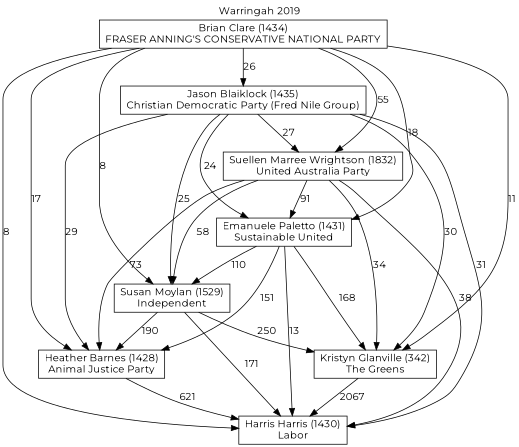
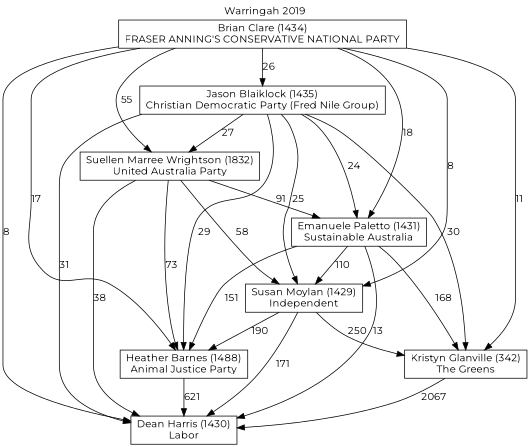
node "Emanuele Paletto (1431) Sustainable United": label "Emanuele Paletto (1431) Sustainable United" -> "Emanuele Paletto (1431) Sustainable Australia"
edge "Suellen Marree Wrightson (1832) United Australia Party" -> "Kristyn Glanville (342) The Greens": removed, label "34"
node "Susan Moylan (1529) Independent": label "Susan Moylan (1529) Independent" -> "Susan Moylan (1429) Independent"
node "Heather Barnes (1428) Animal Justice Party": label "Heather Barnes (1428) Animal Justice Party" -> "Heather Barnes (1488) Animal Justice Party"
node "Harris Harris (1430) Labor": label "Harris Harris (1430) Labor" -> "Dean Harris (1430) Labor"
